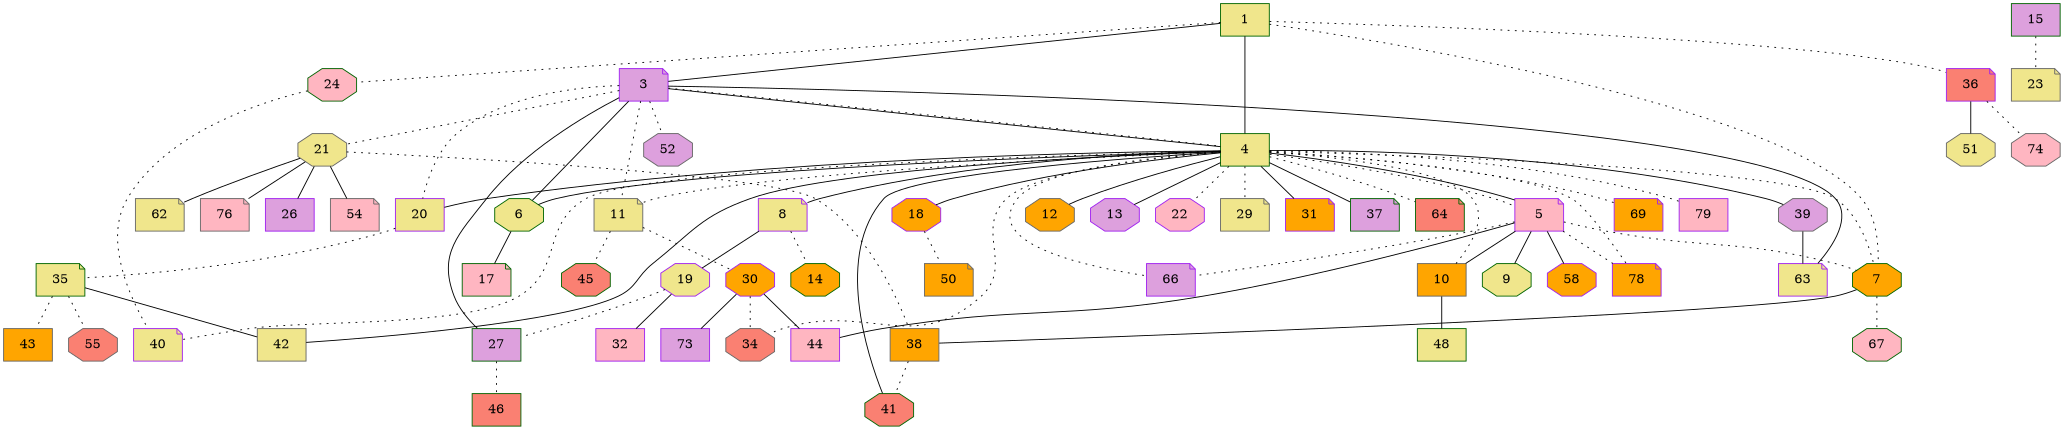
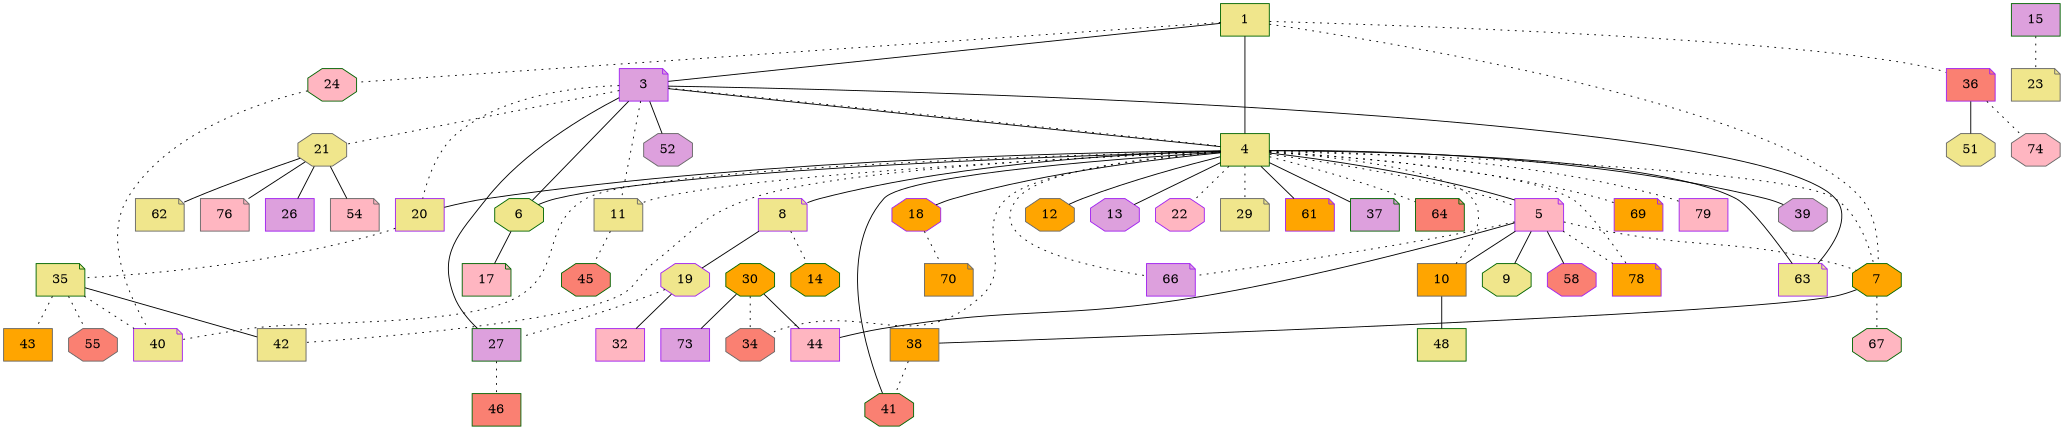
edge "3" -- "52": style dotted -> solid
edge "21" -- "38": removed
edge "4" -- "42": style solid -> dotted
node "31": label "31" -> "61"
edge "39" -- "63": now "4" -- "63"
edge "11" -- "30": removed
node "30": color purple -> darkgreen
node "50": label "50" -> "70"
node "58": fillcolor orange -> salmon
edge "35" -- "40": added
